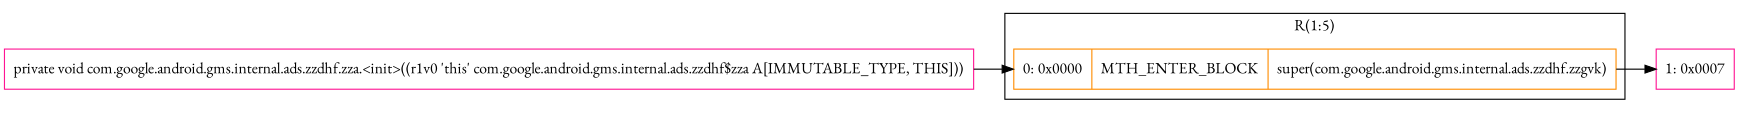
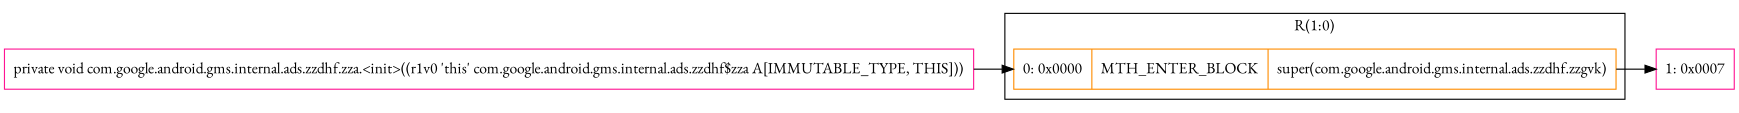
cluster "R(1:5)": label "R(1:5)" -> "R(1:0)"
